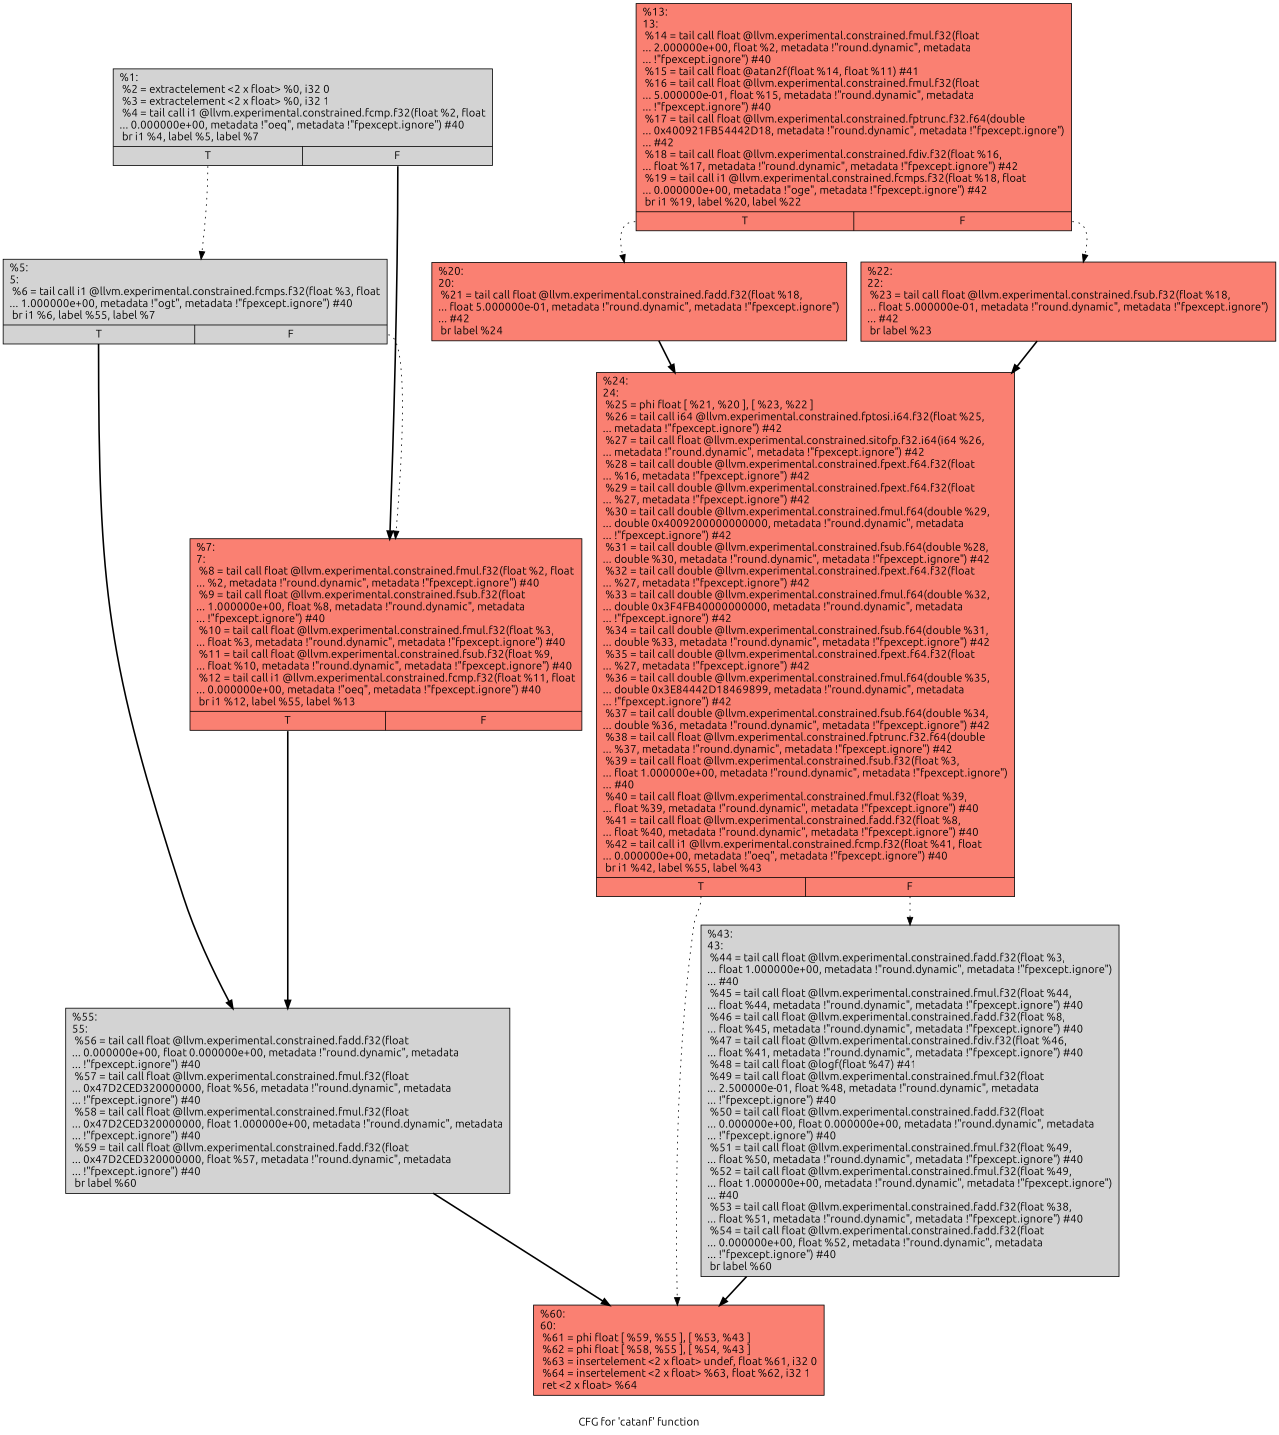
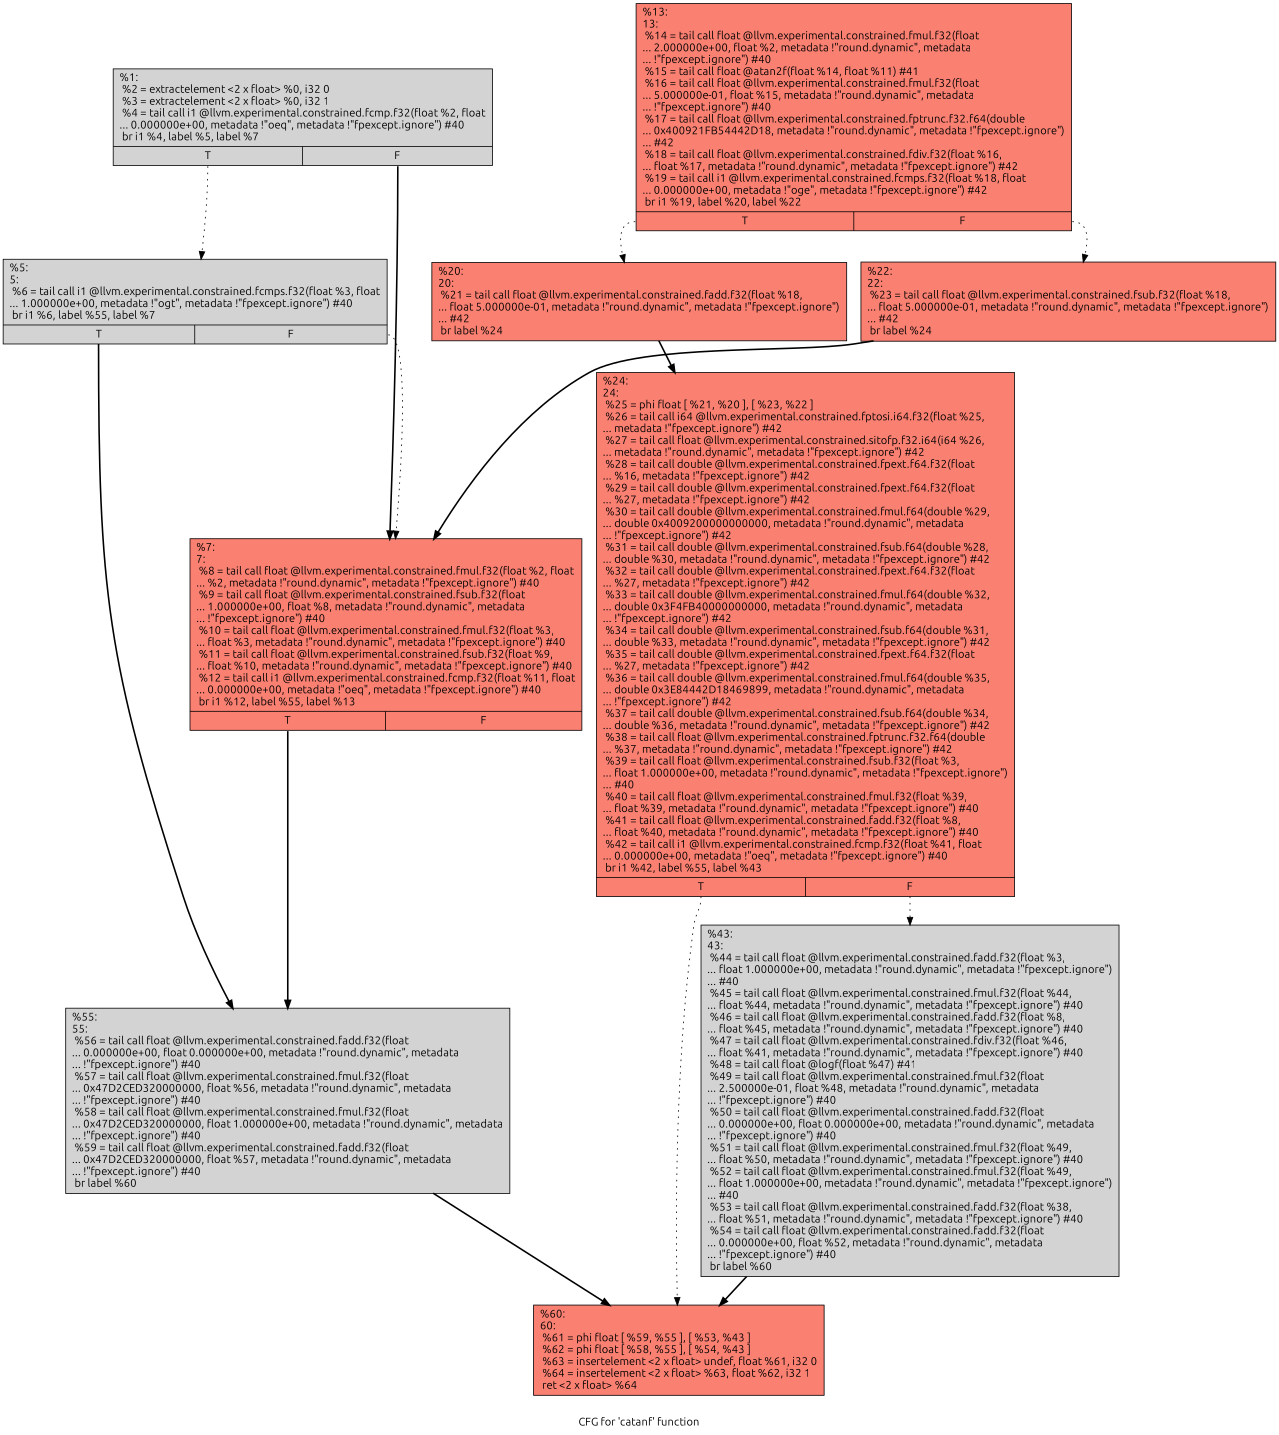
node "%22:": text "br label %23" -> "br label %24"
edge "%22:" -> "%24:": now "%22:" -> "%7:"
